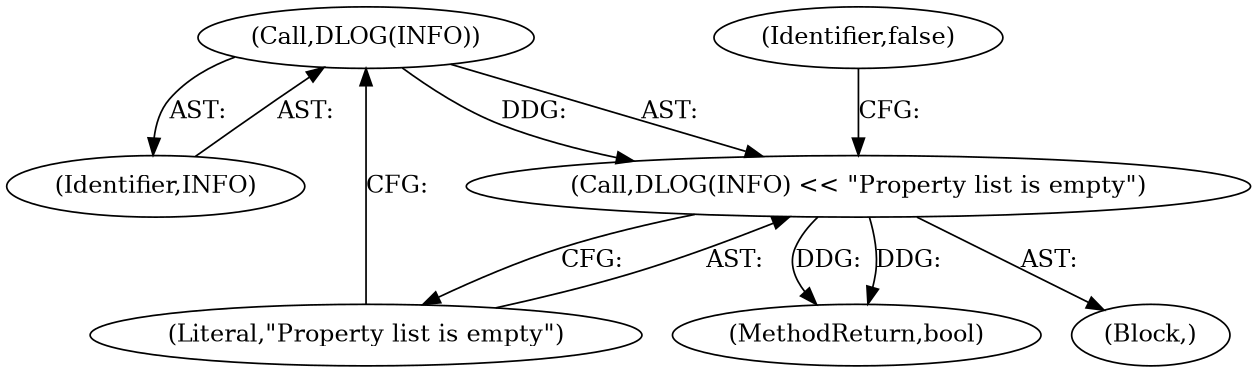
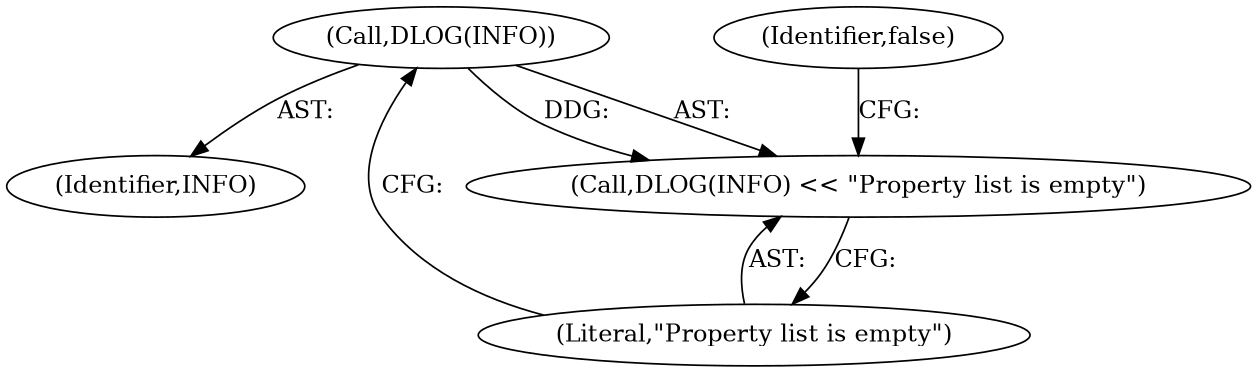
edge "(Identifier,INFO)" -> "(Call,DLOG(INFO))": removed, label "AST:"
node "(MethodReturn,bool)": removed
node "(Block,)": removed
